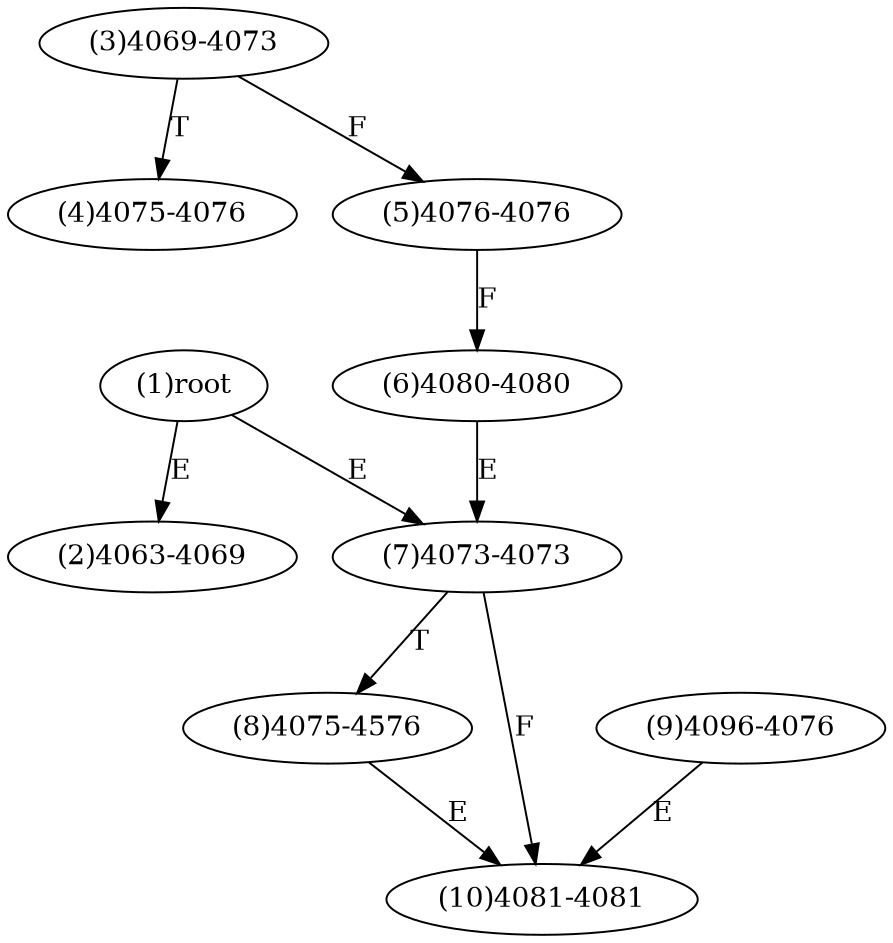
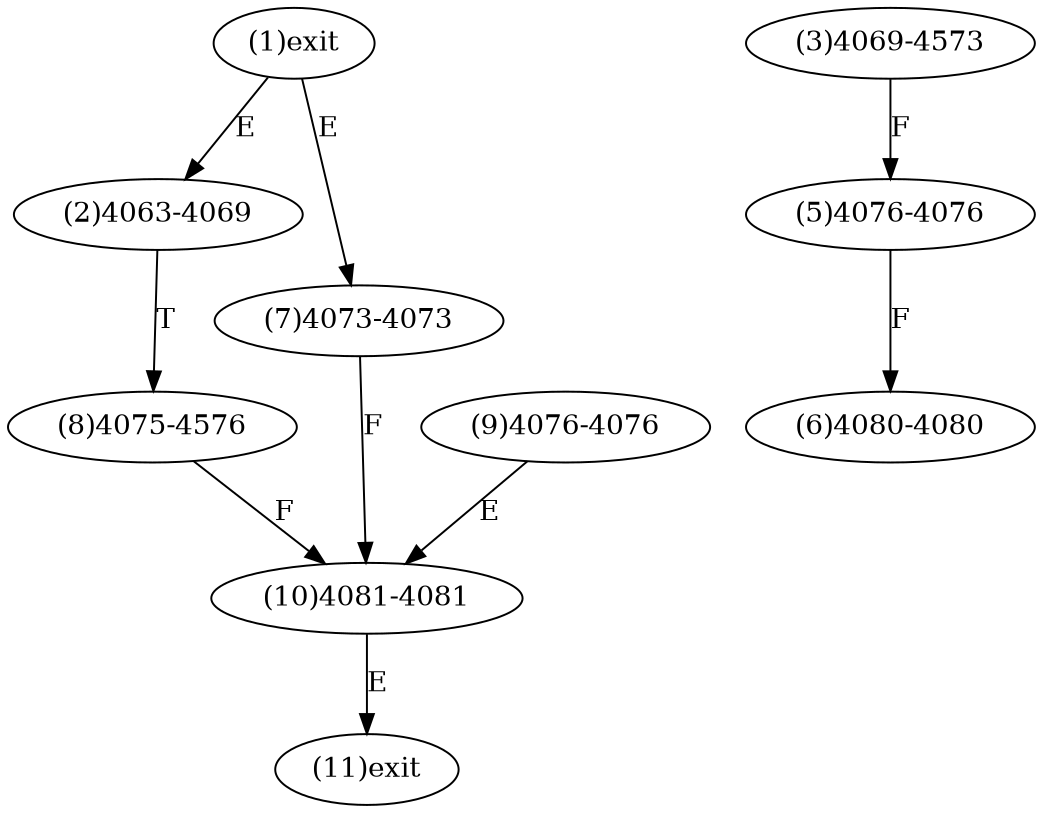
node "(3)4069-4073": label "(3)4069-4073" -> "(3)4069-4573"
node "(4)4075-4076": removed
node "(1)root": label "(1)root" -> "(1)exit"
edge "(6)4080-4080" -> "(7)4073-4073": removed, label "E"
edge "(7)4073-4073" -> "(8)4075-4576": now "(2)4063-4069" -> "(8)4075-4576"
node "(9)4096-4076": label "(9)4096-4076" -> "(9)4076-4076"
node "(11)exit": added
edge "(8)4075-4576" -> "(10)4081-4081": label "E" -> "F"
